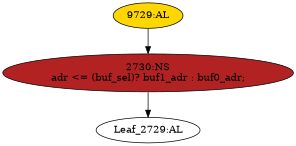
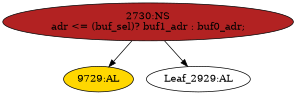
edge "9729:AL" -> "2730:NS adr <= (buf_sel)? buf1_adr : buf0_adr;": reversed
node "Leaf_2729:AL": label "Leaf_2729:AL" -> "Leaf_2929:AL"
